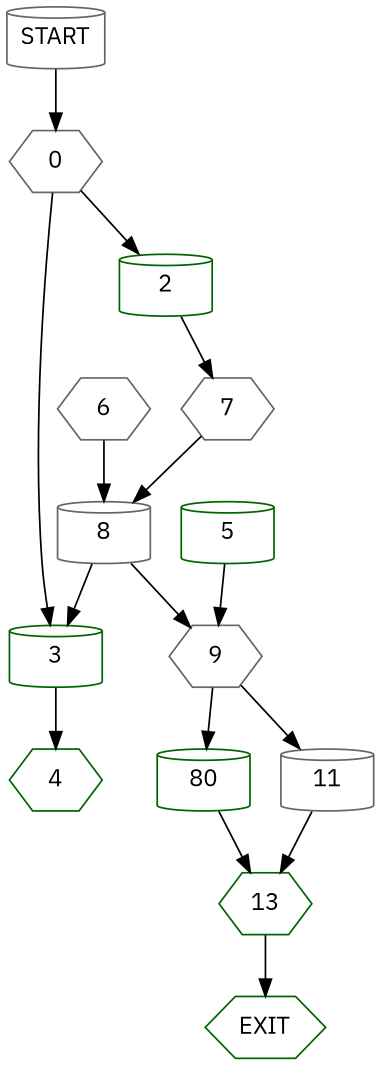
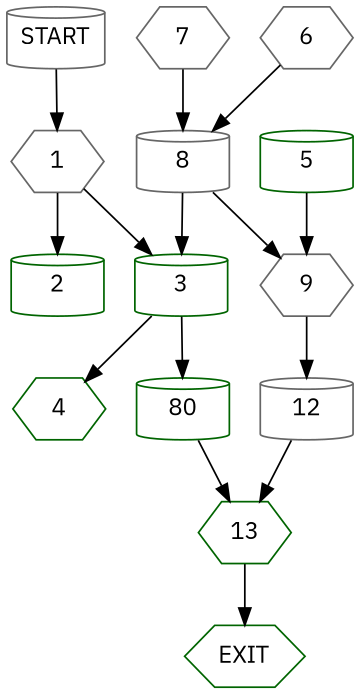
node "0": label "0" -> "1"
edge "2" -> "7": removed
edge "9" -> "80": now "3" -> "80"
node "11": label "11" -> "12"
